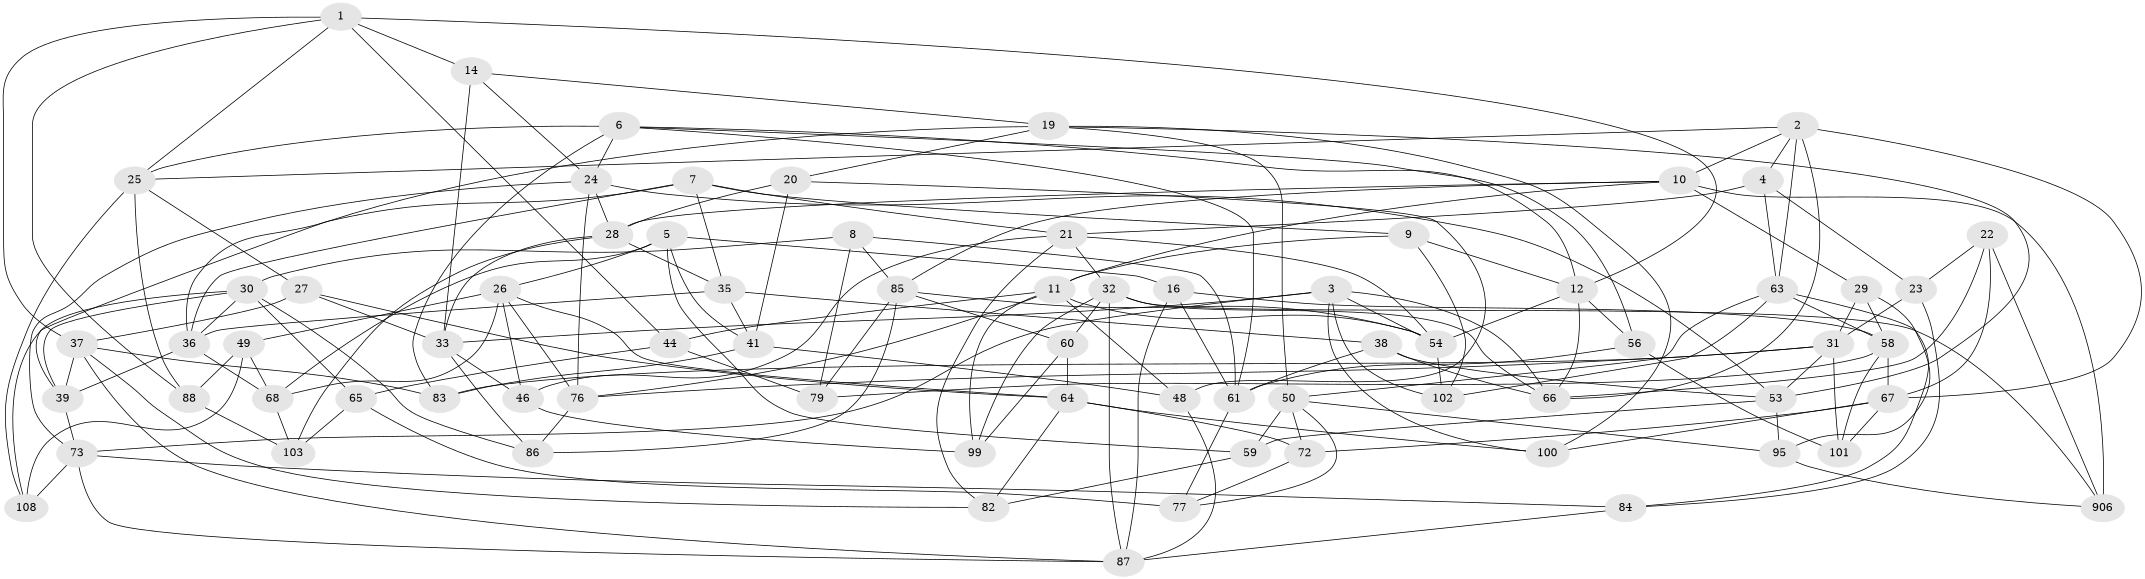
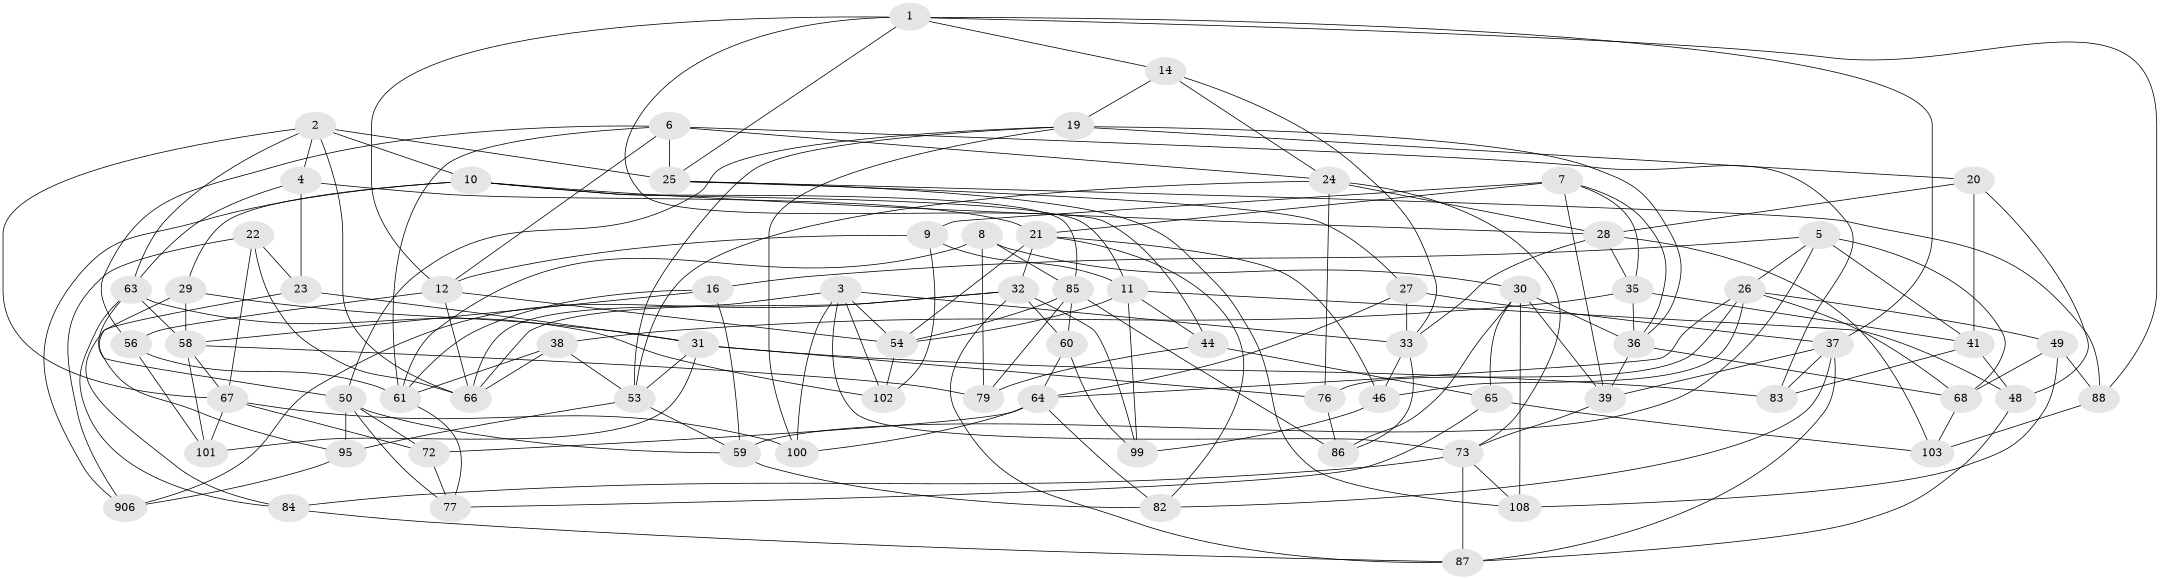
edge "11" -- "76": removed
edge "16" -- "87": now "16" -- "59"
